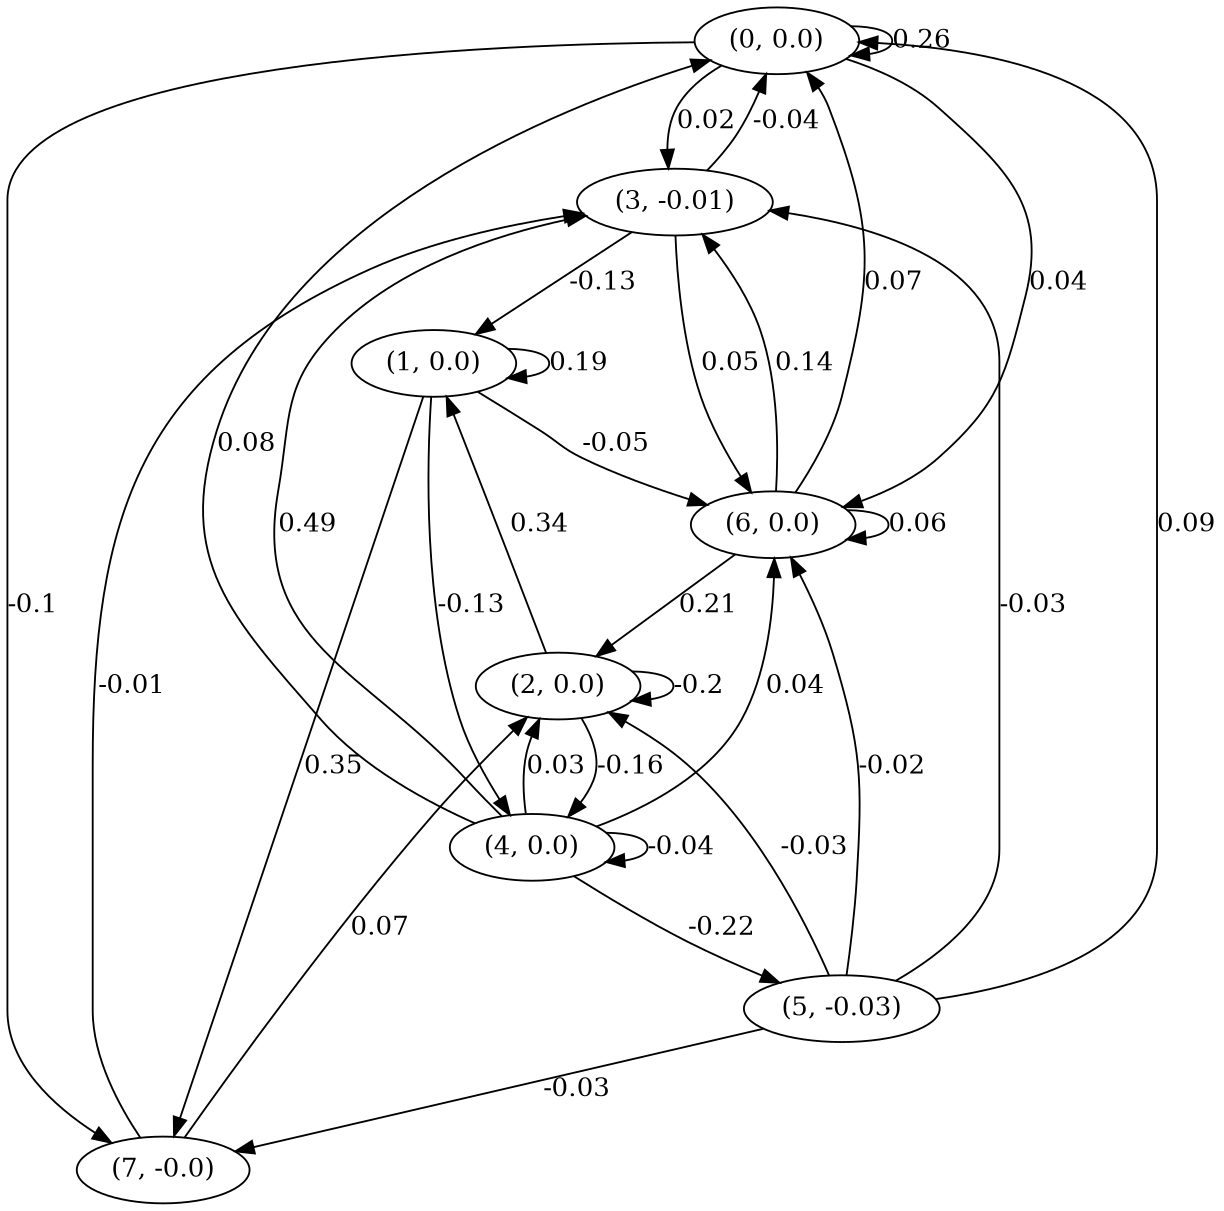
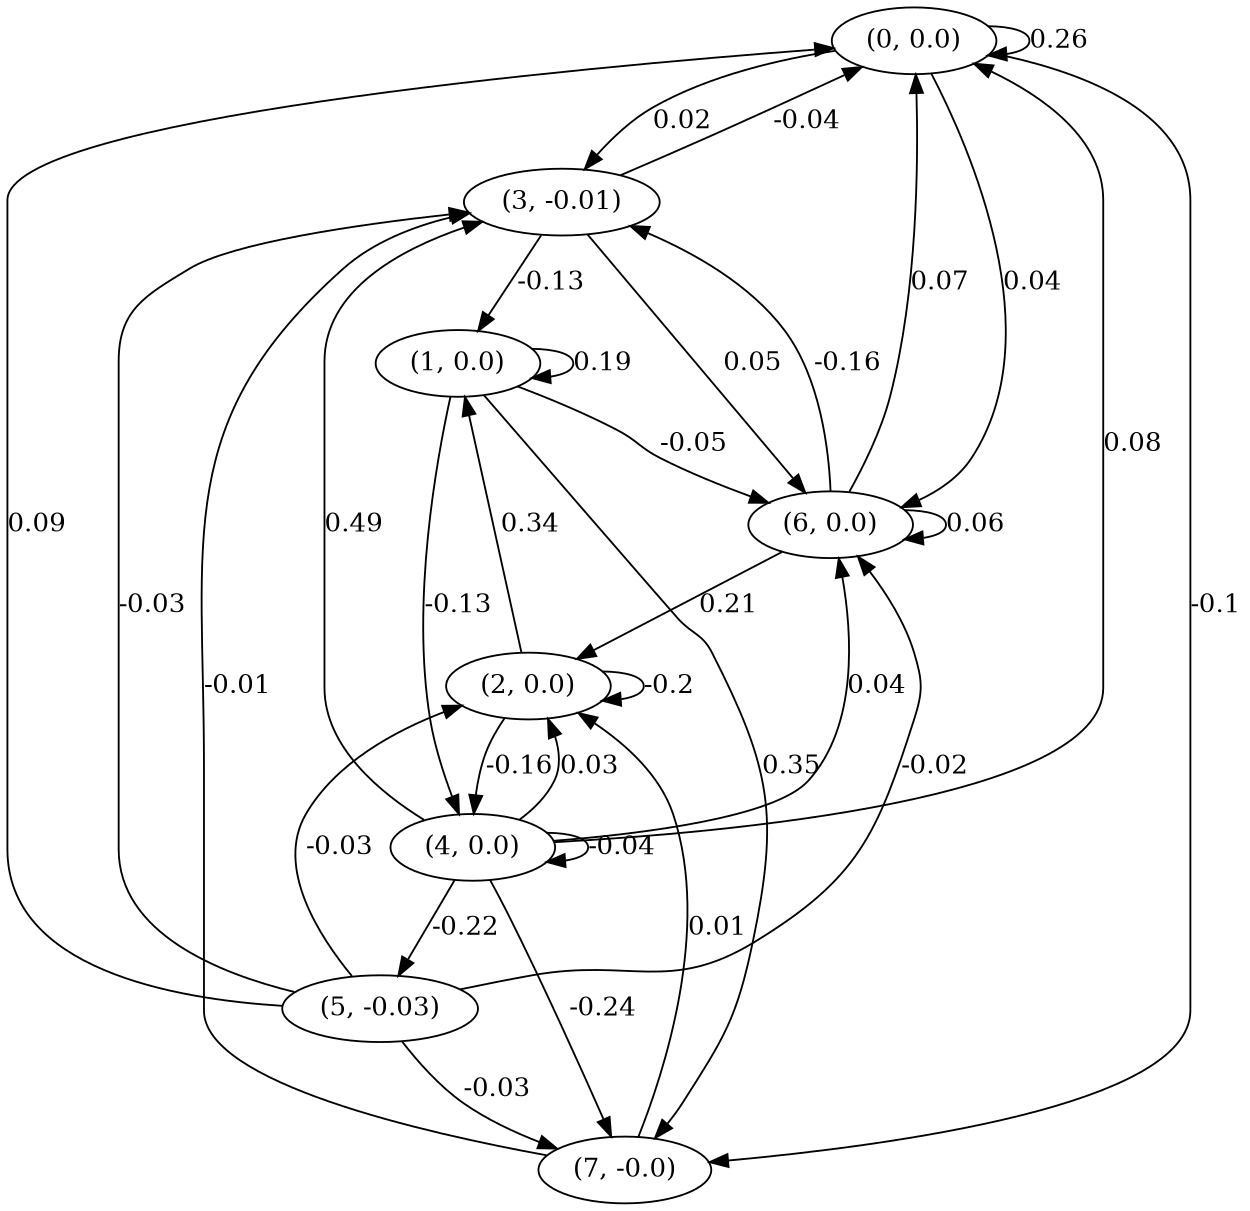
edge "(6, 0.0)" -> "(3, -0.01)": label "0.14" -> "-0.16"
edge "(7, -0.0)" -> "(2, 0.0)": label "0.07" -> "0.01"
edge "(4, 0.0)" -> "(7, -0.0)": added, label "-0.24"
